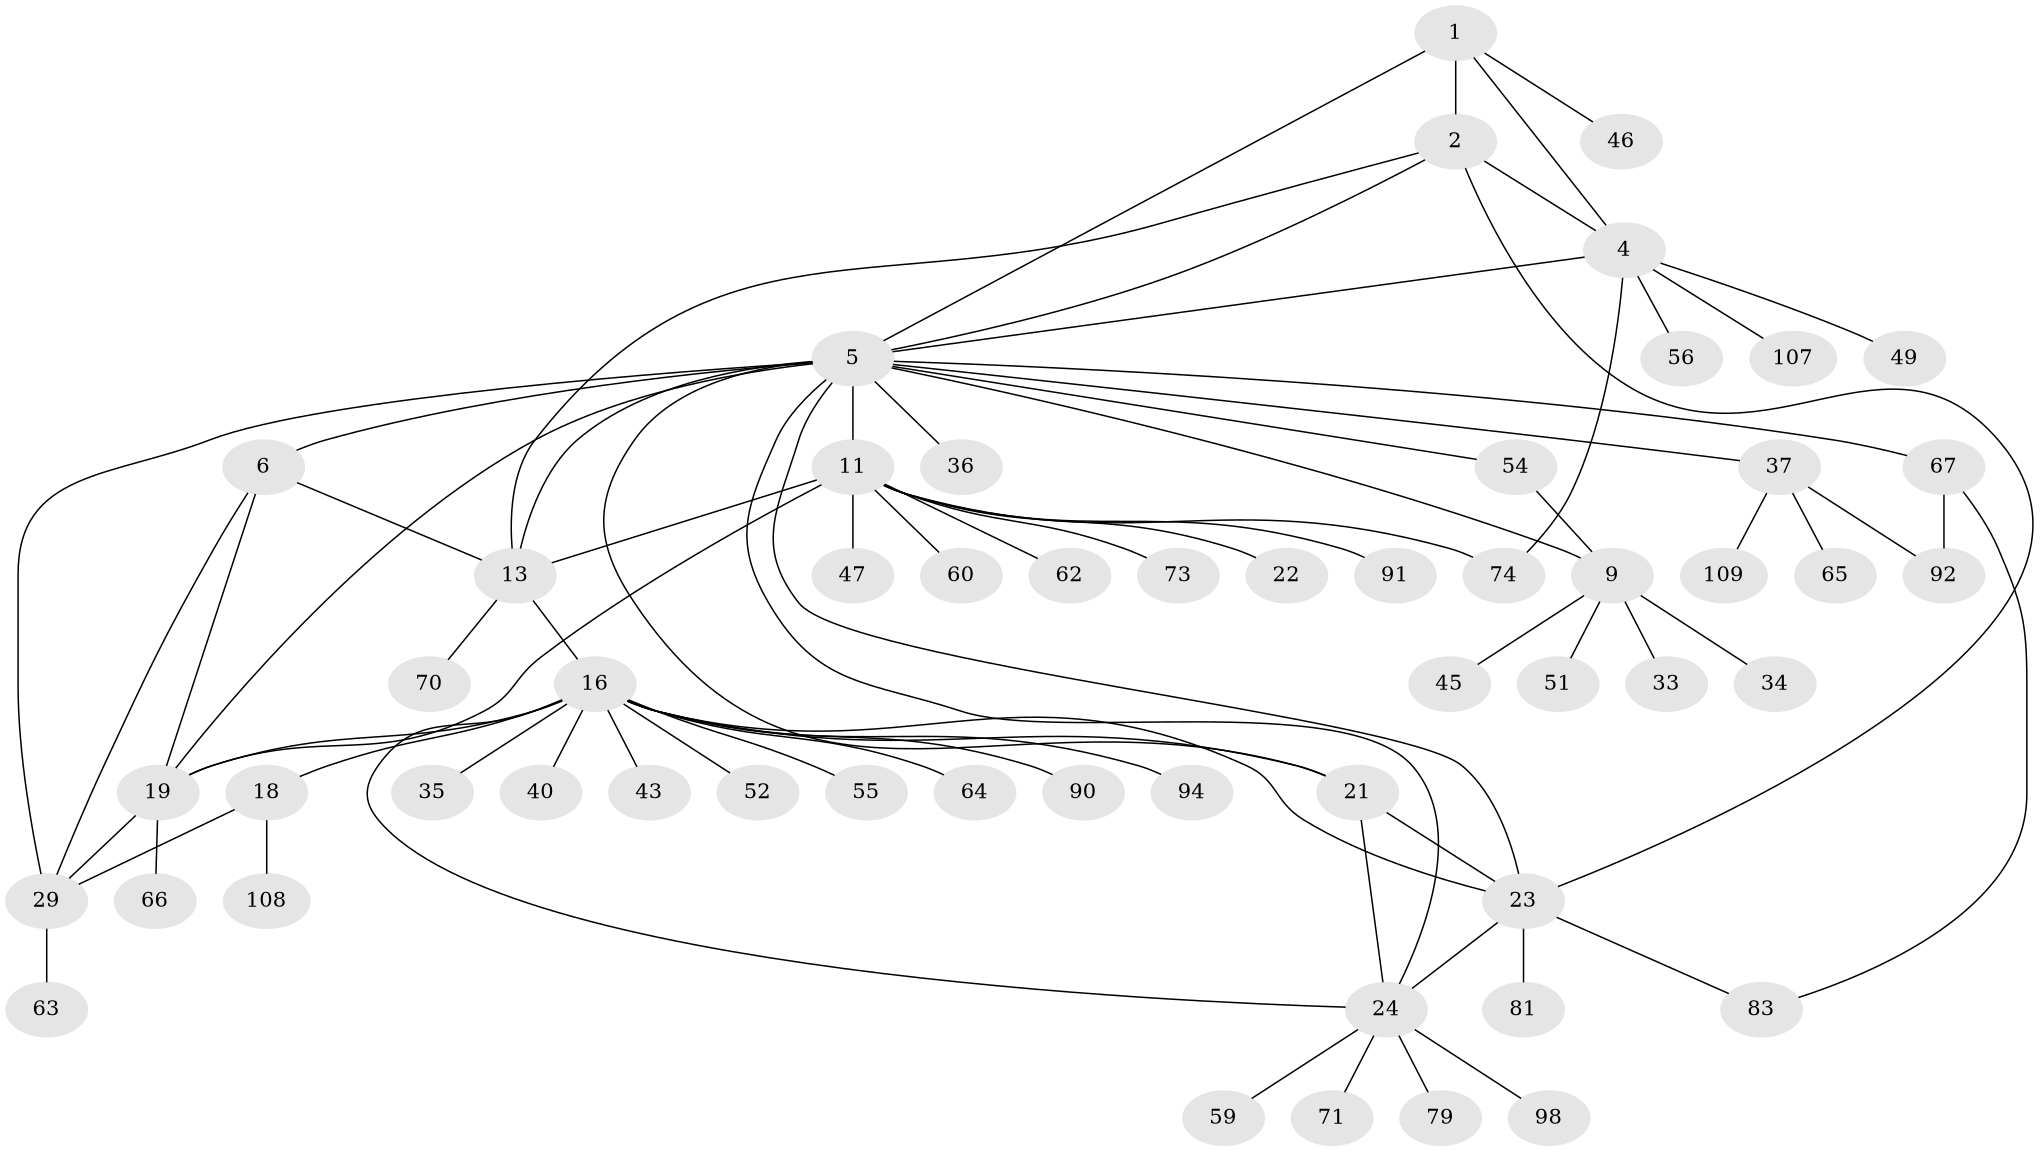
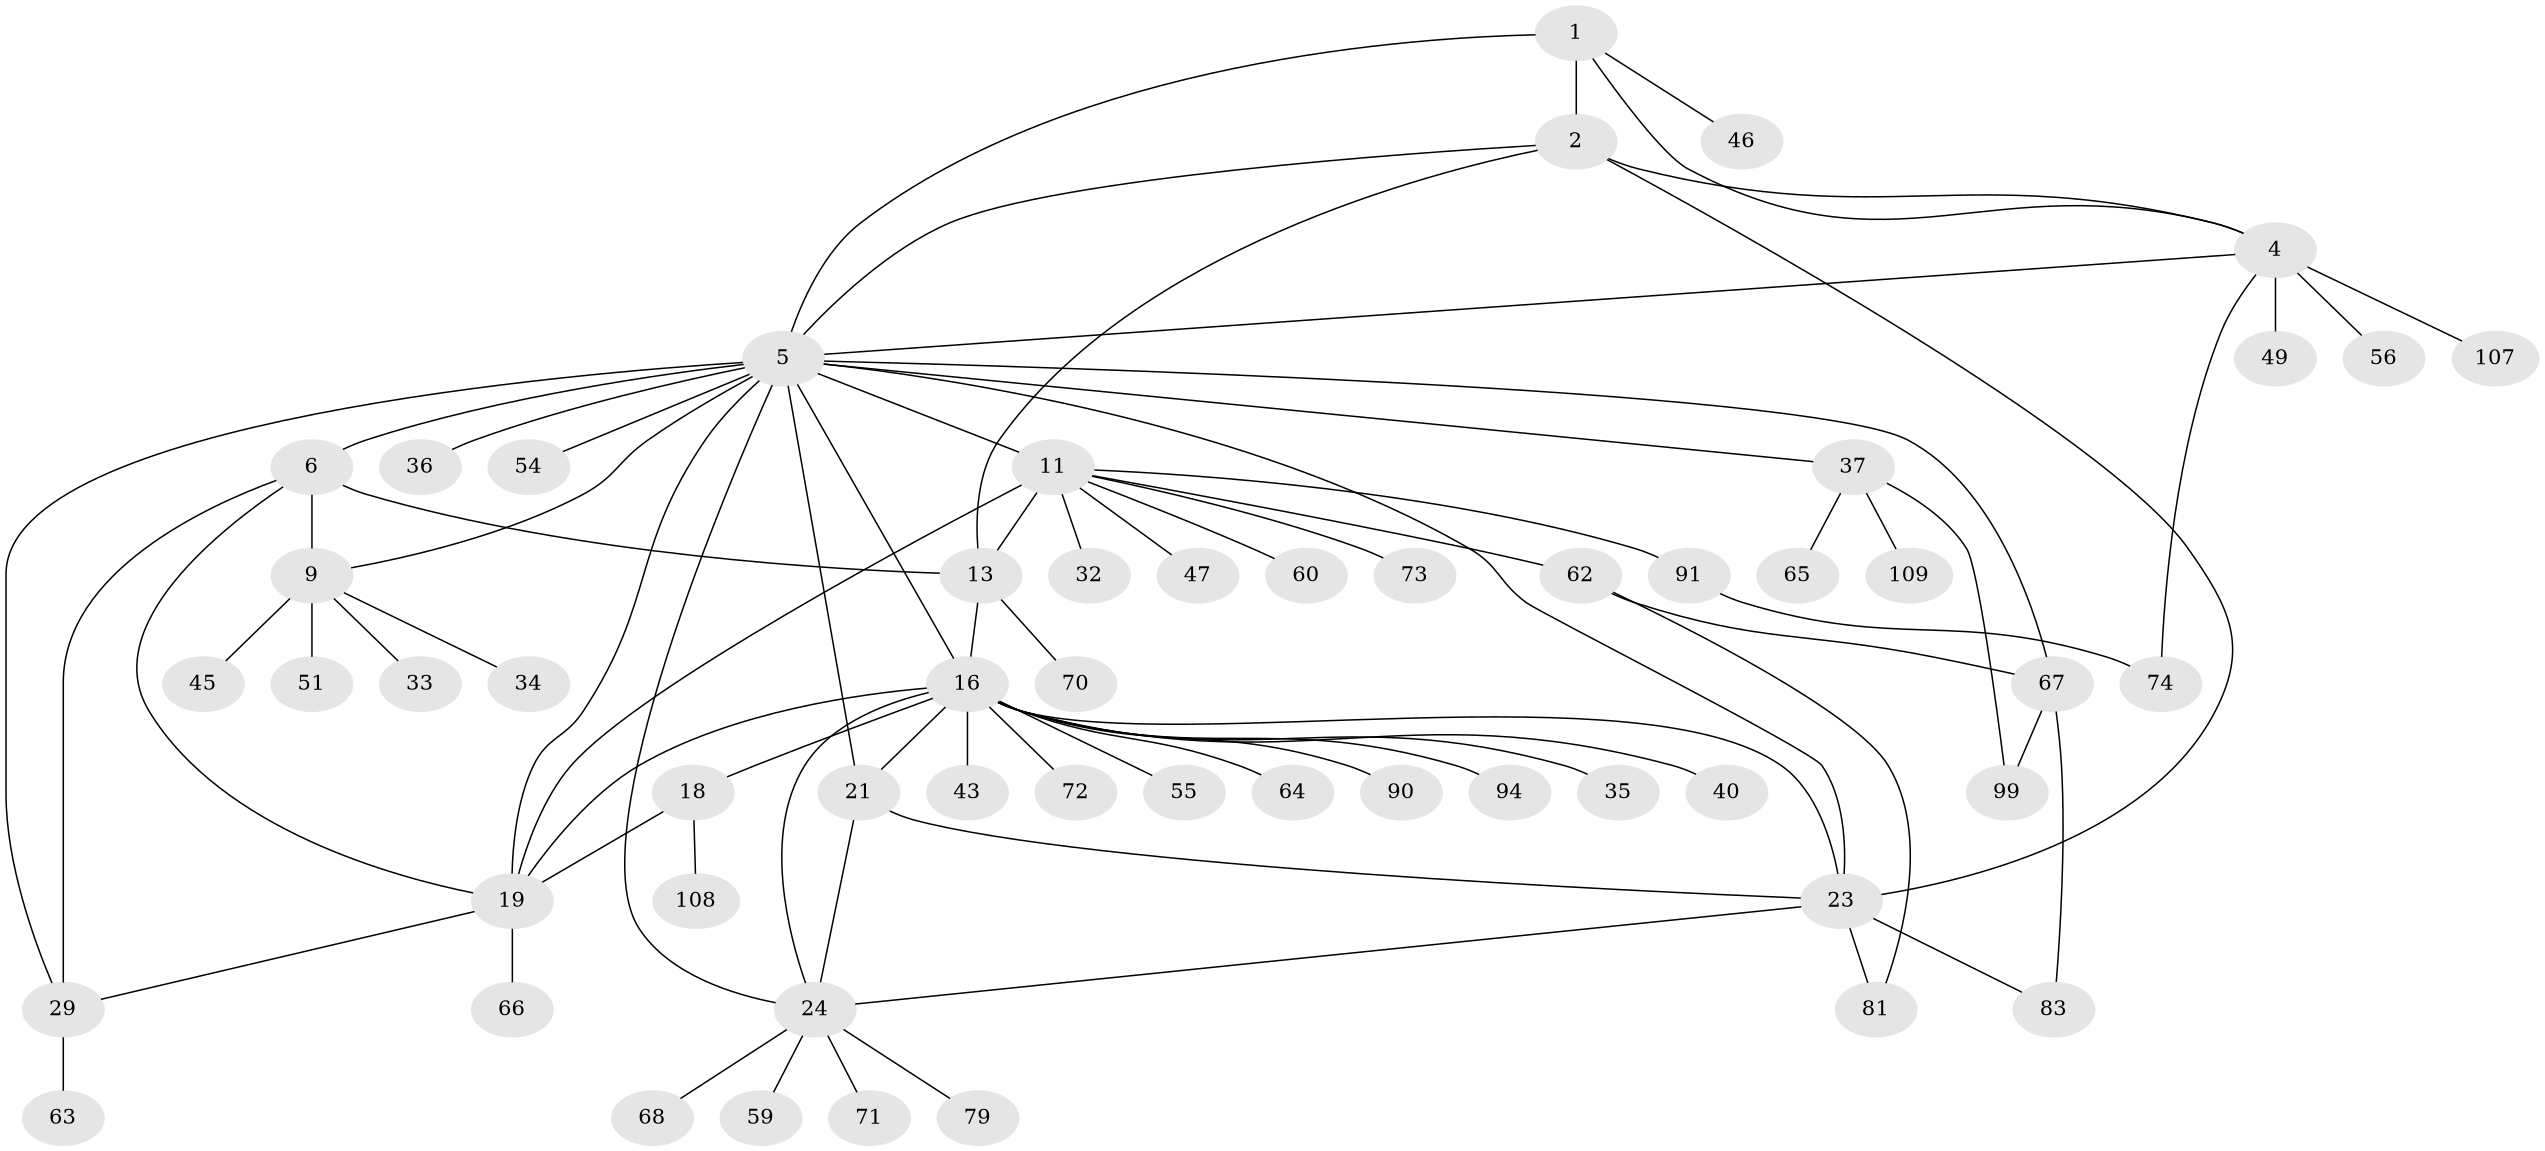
edge "5" -- "13": now "5" -- "16"
edge "11" -- "74": now "91" -- "74"
edge "54" -- "9": now "6" -- "9"
node "22": label "22" -> "32"
node "92": label "92" -> "99"
edge "62" -- "67": added
edge "62" -- "81": added
node "52": label "52" -> "72"
edge "18" -- "29": now "18" -- "19"
node "98": label "98" -> "68"
